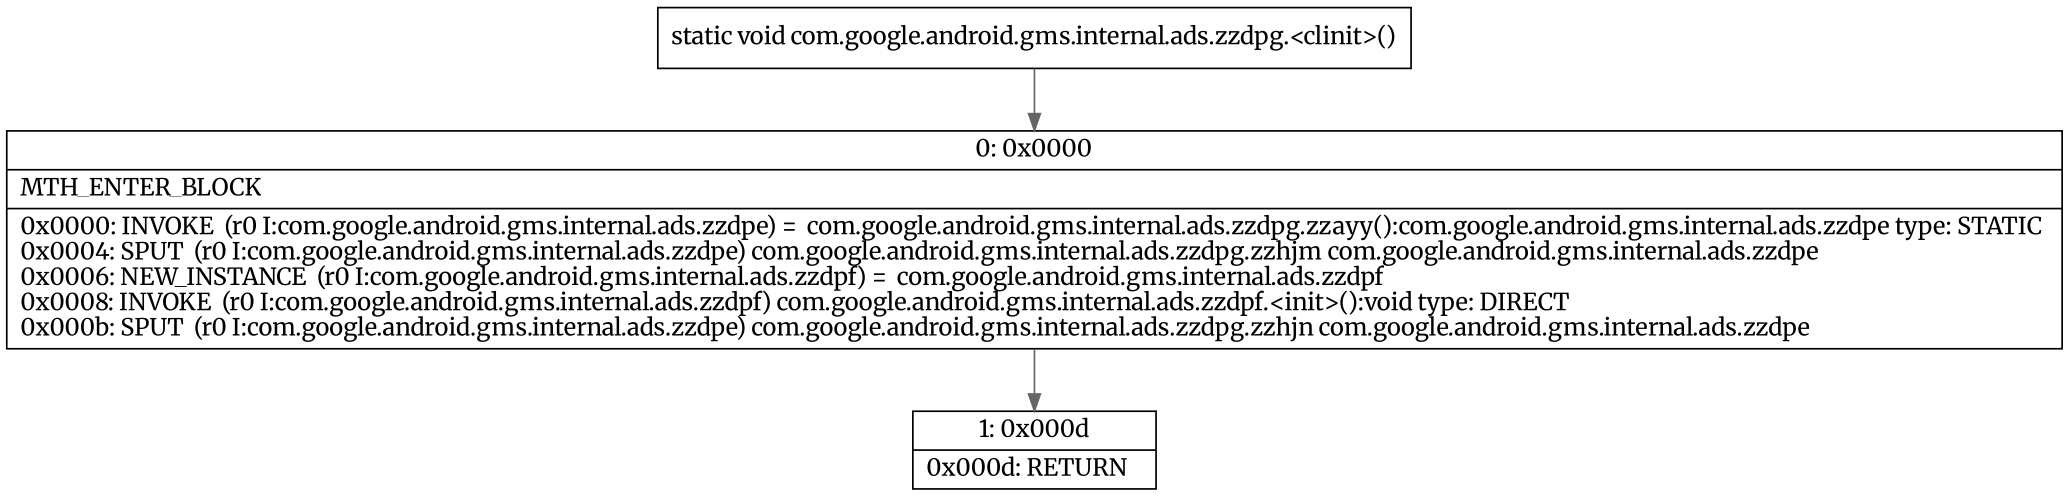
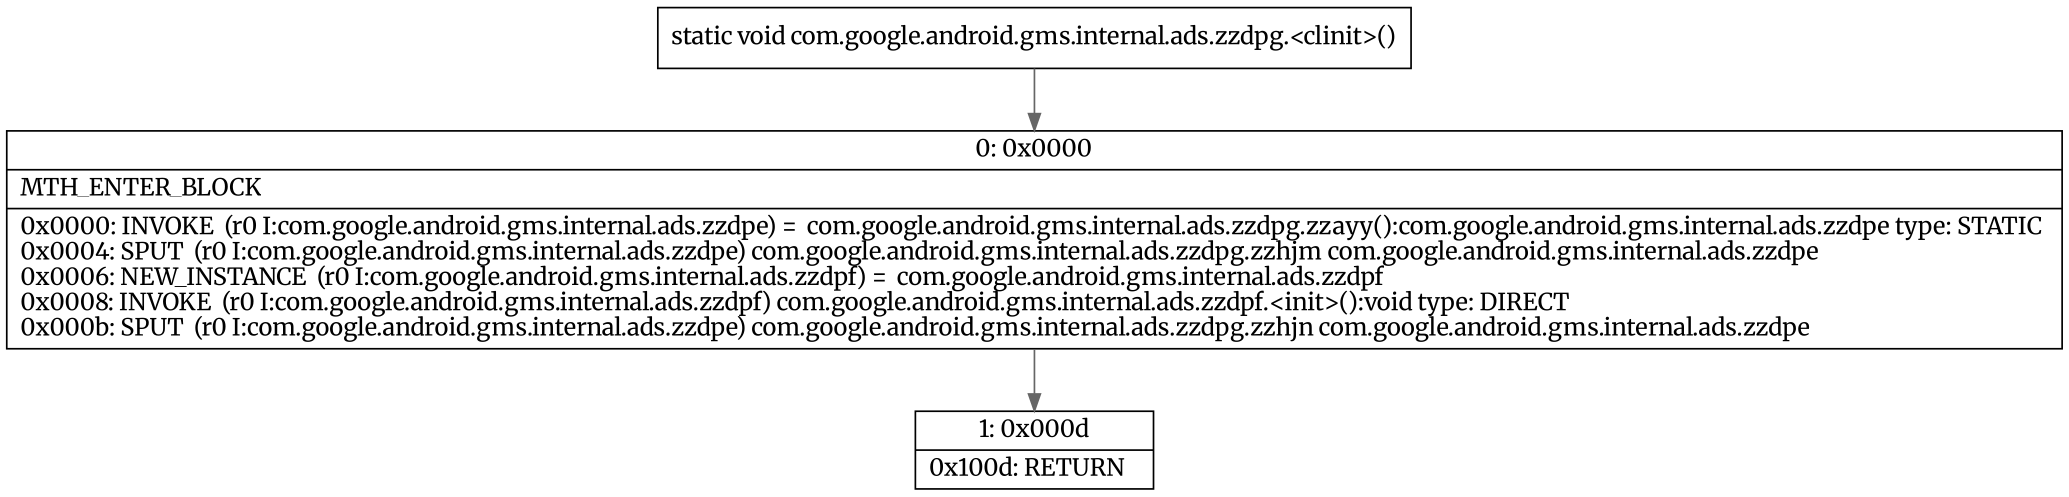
node "1: 0x000d": text "0x000d: RETURN" -> "0x100d: RETURN"
